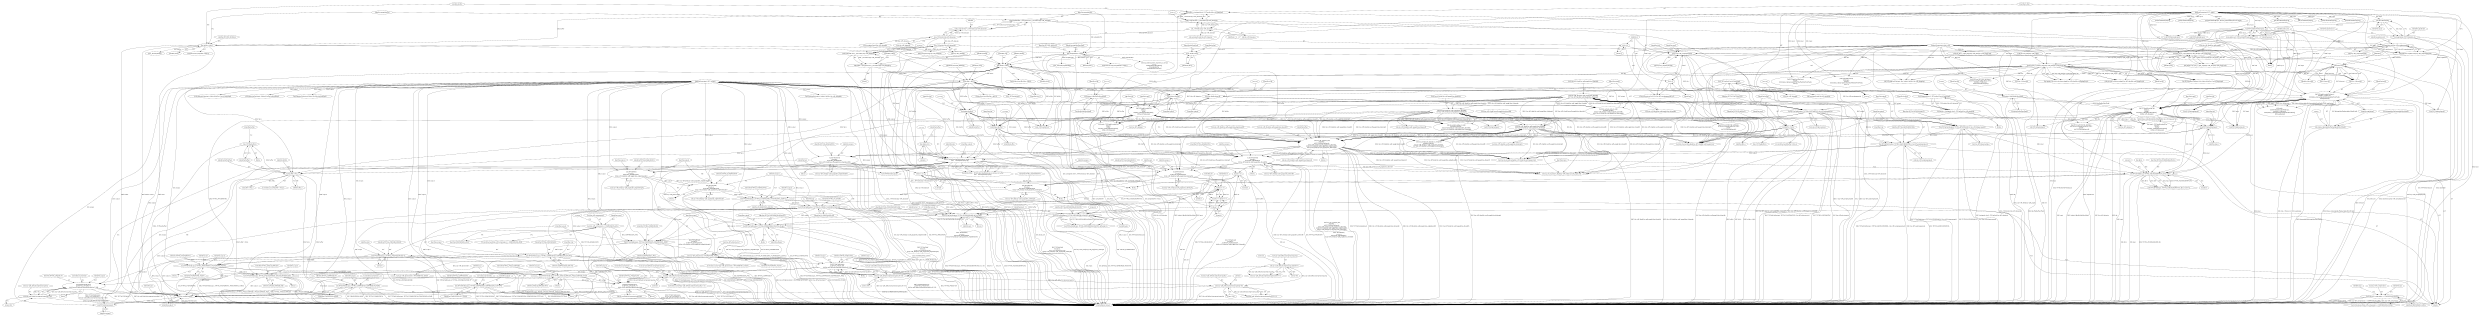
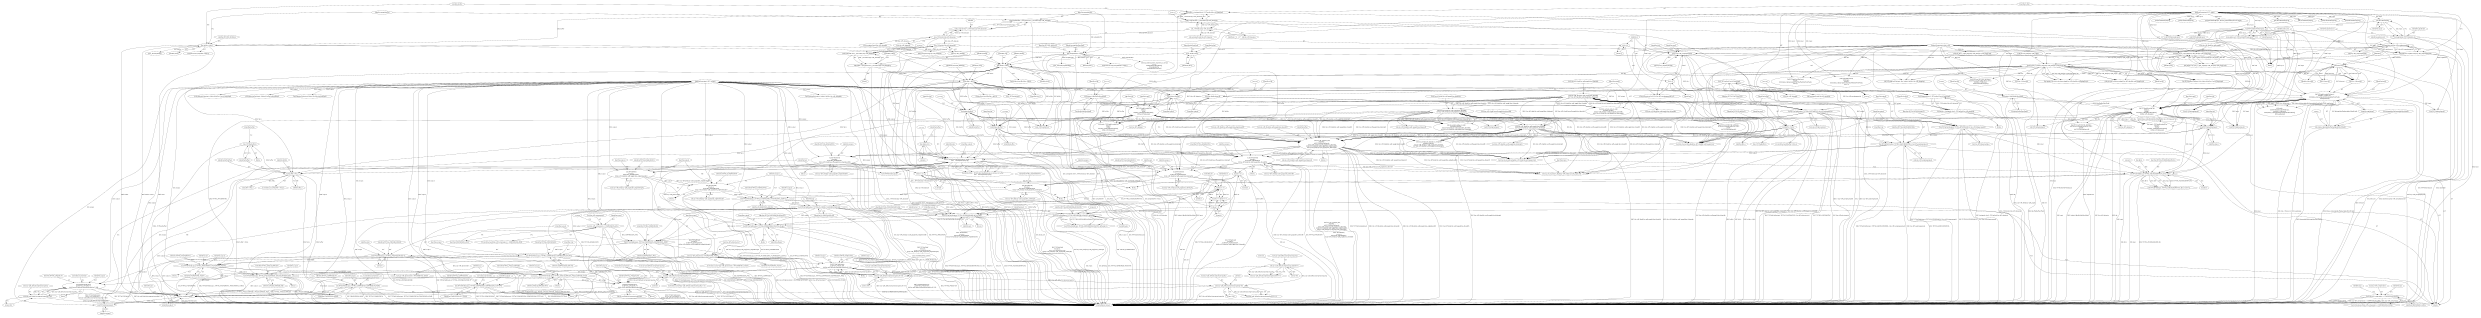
node "(Identifier,TIFFTAG_FILLORDER)": removed
